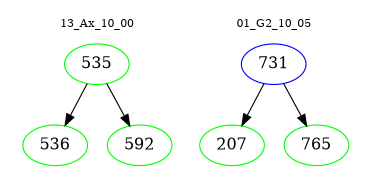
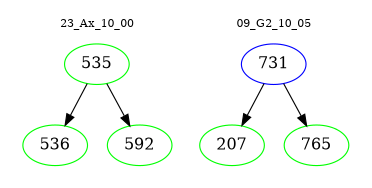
cluster "13_Ax_10_00": label "13_Ax_10_00" -> "23_Ax_10_00"
cluster "01_G2_10_05": label "01_G2_10_05" -> "09_G2_10_05"
